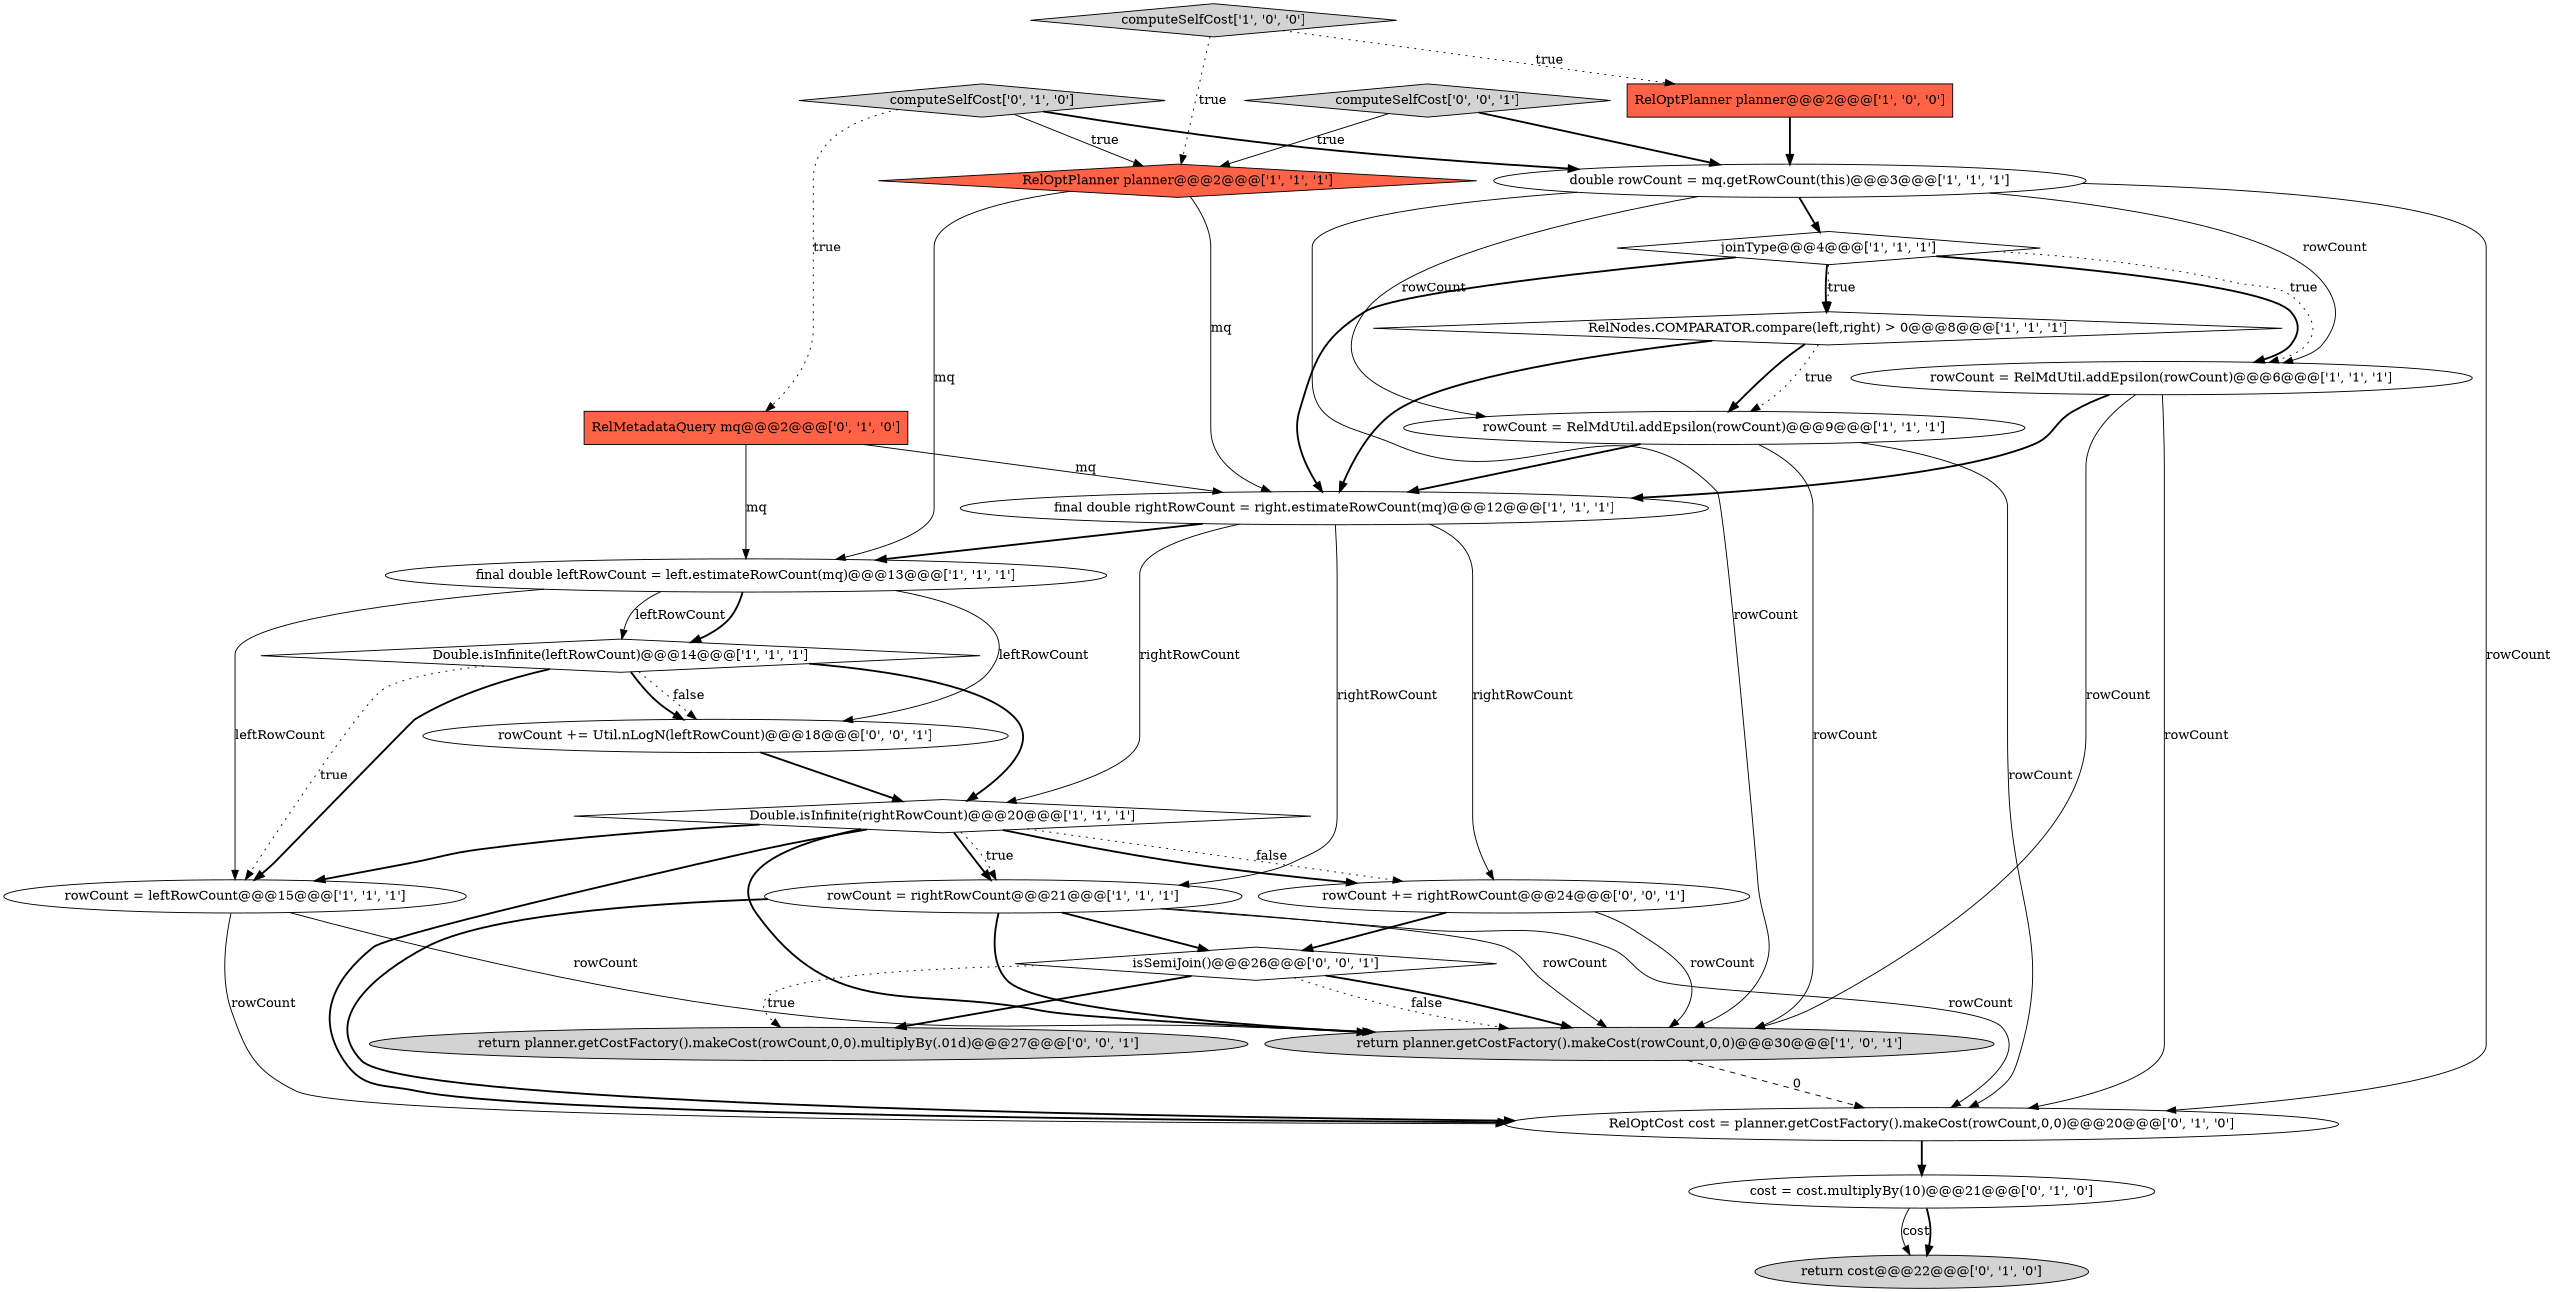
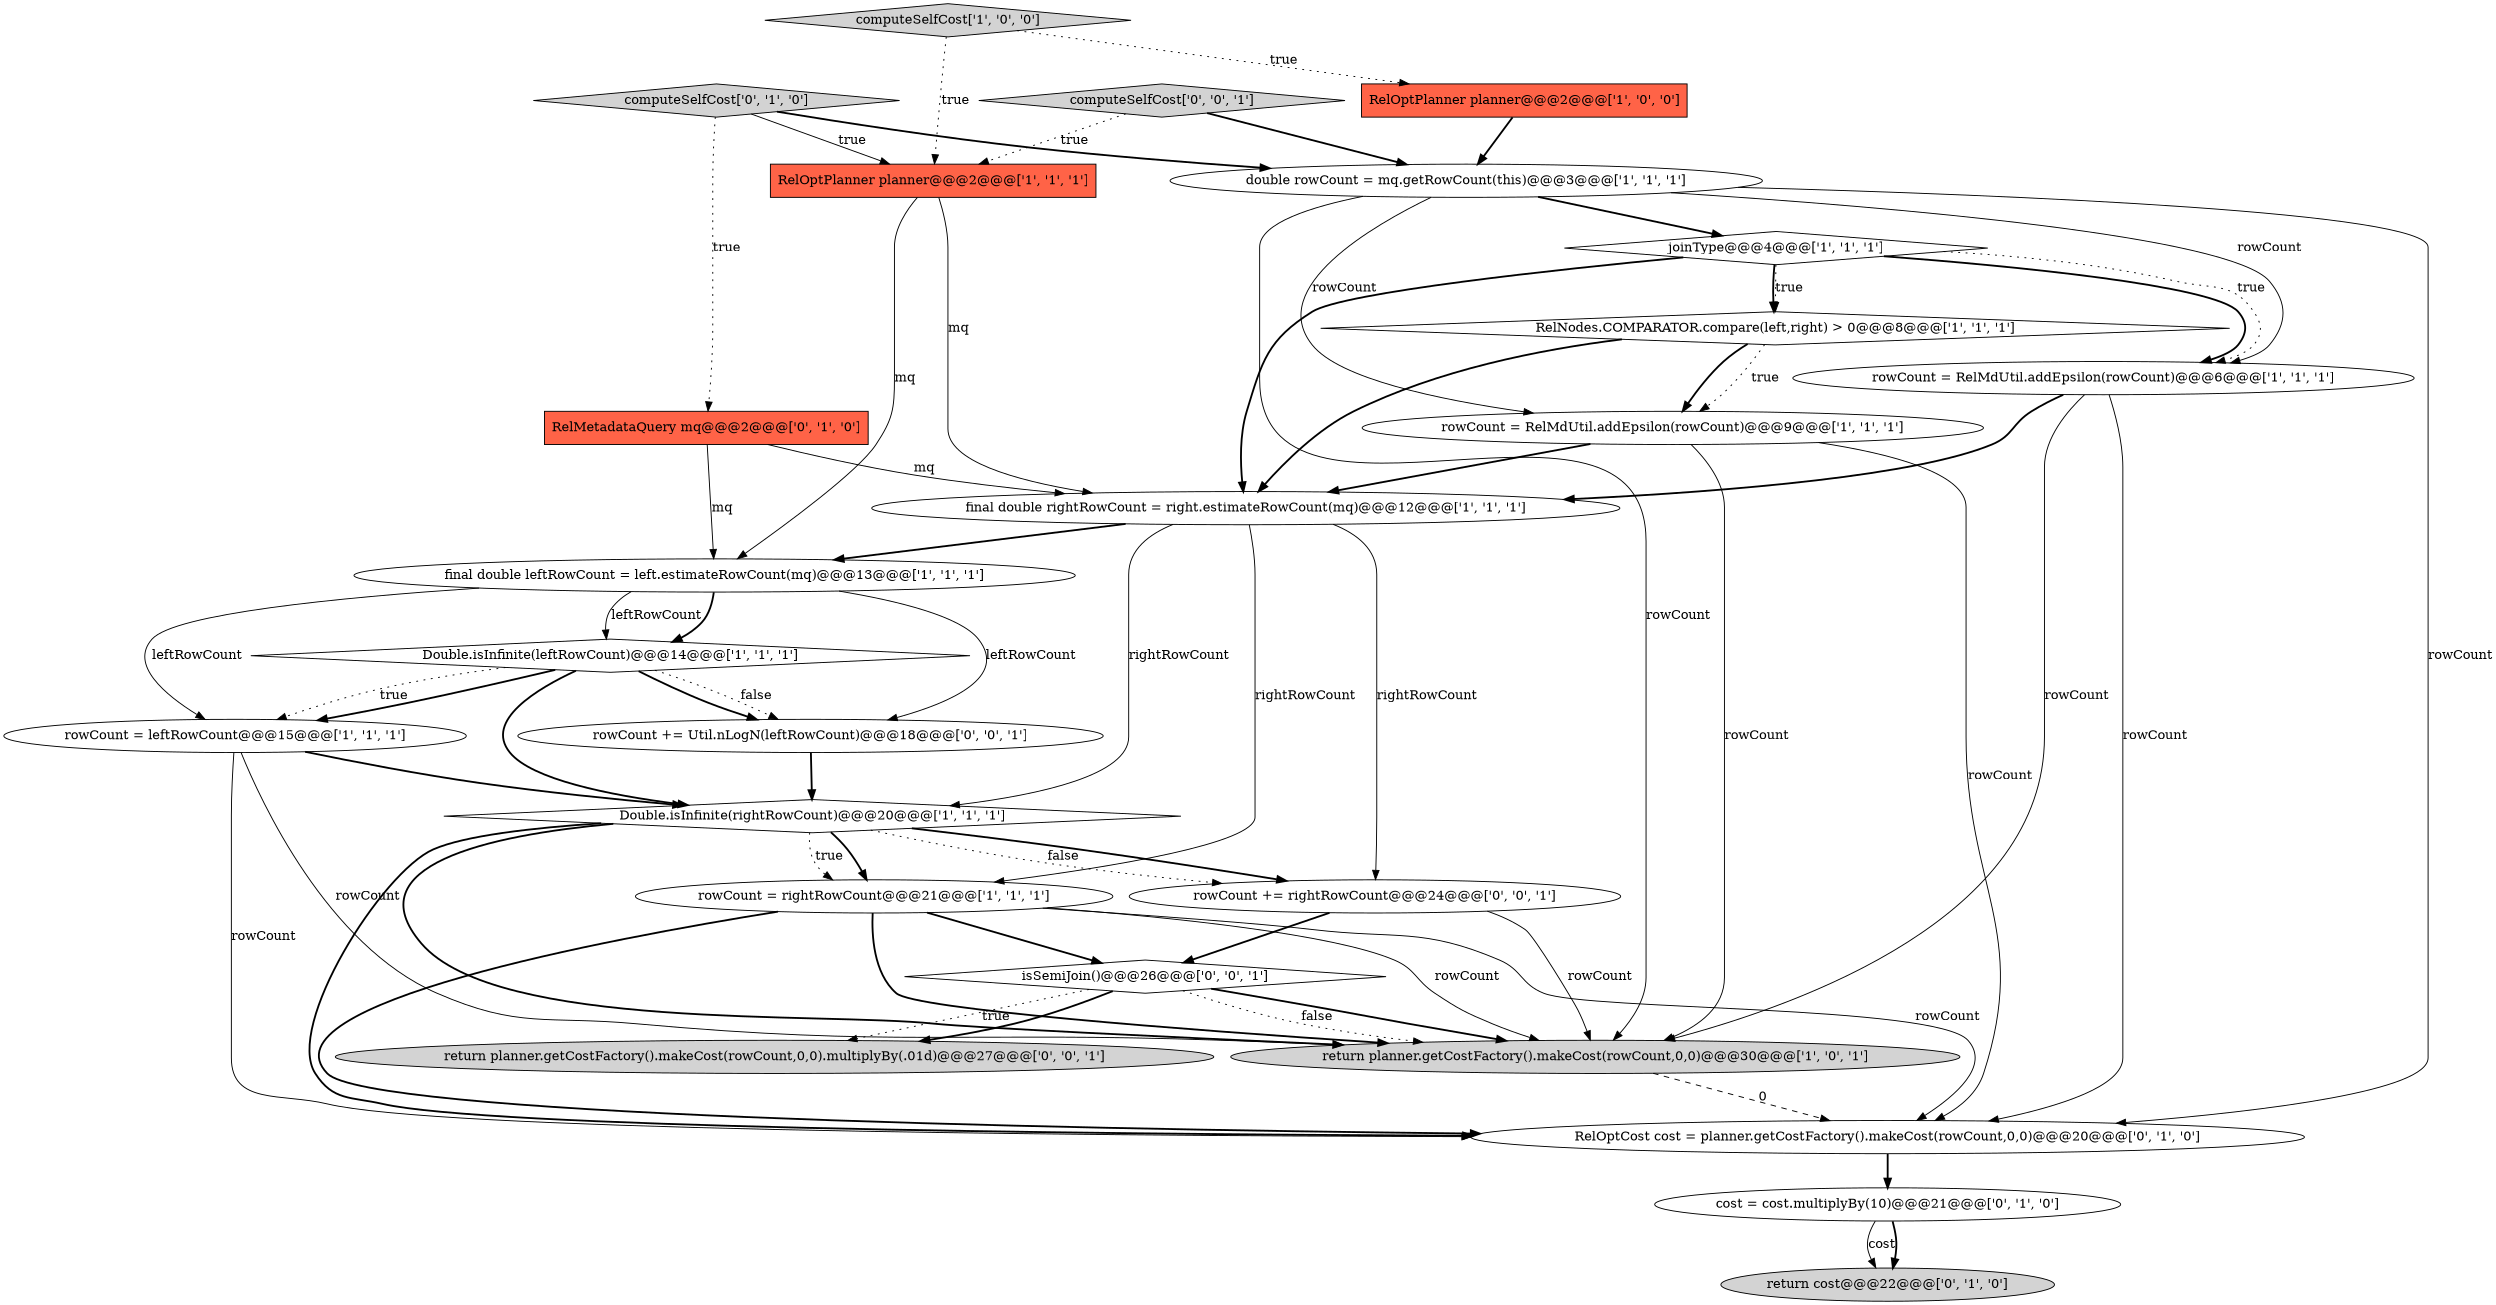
edge "computeSelfCost['0', '0', '1']" -> "RelOptPlanner planner@@@2@@@['1', '1', '1']": style solid -> dotted
node "RelOptPlanner planner@@@2@@@['1', '1', '1']": shape diamond -> box
edge "Double.isInfinite(rightRowCount)@@@20@@@['1', '1', '1']" -> "rowCount = leftRowCount@@@15@@@['1', '1', '1']": reversed
